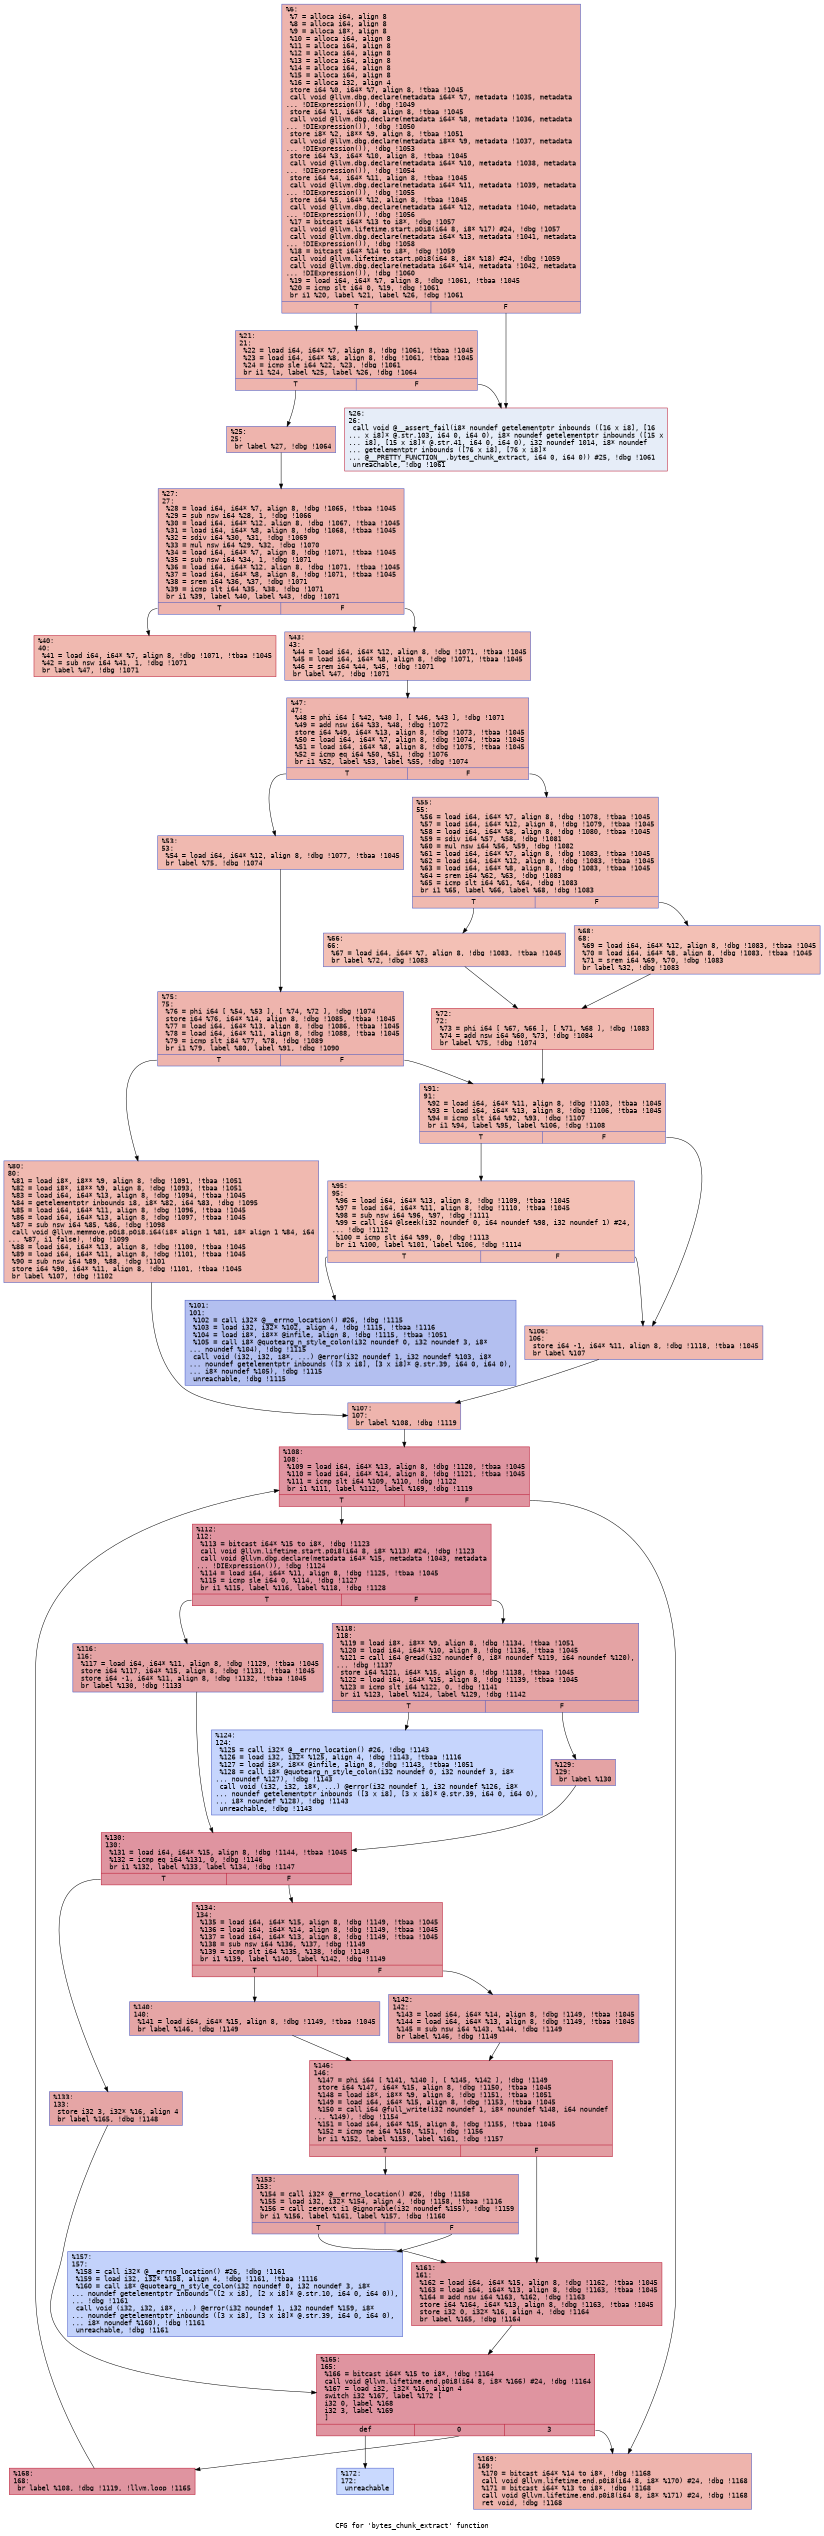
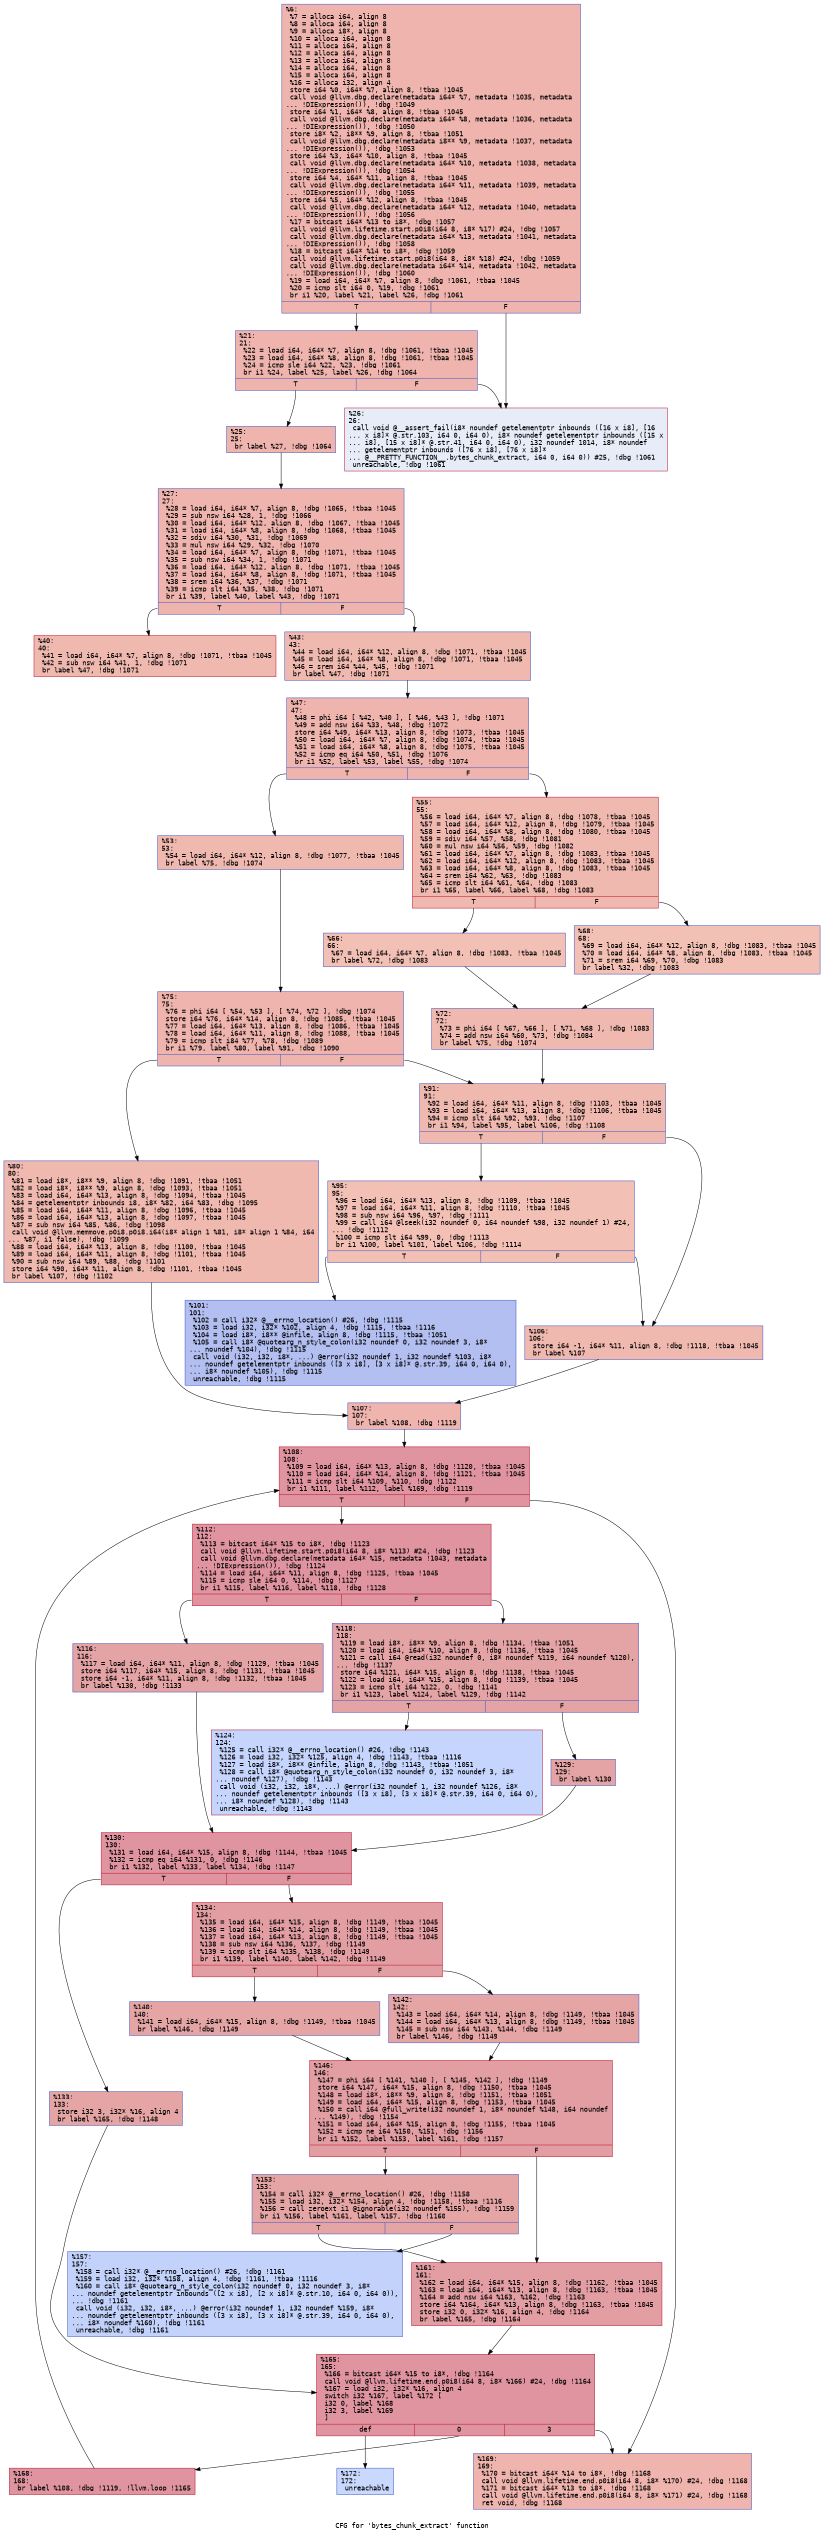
node "%55:": color #3d50c3ff -> #b70d28ff
node "%72:": color #b70d28ff -> #3d50c3ff
node "%124:": color #3d50c3ff -> #b70d28ff
